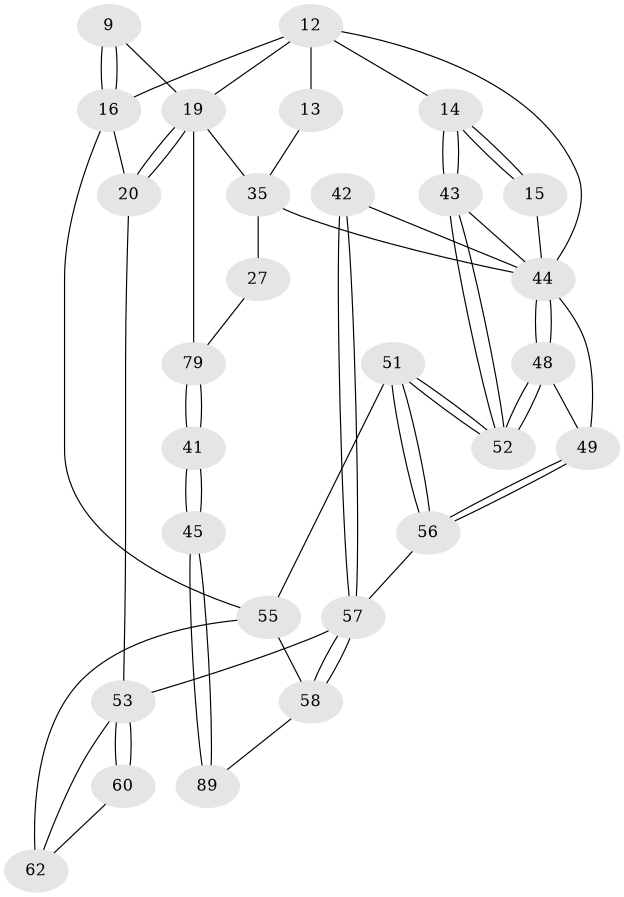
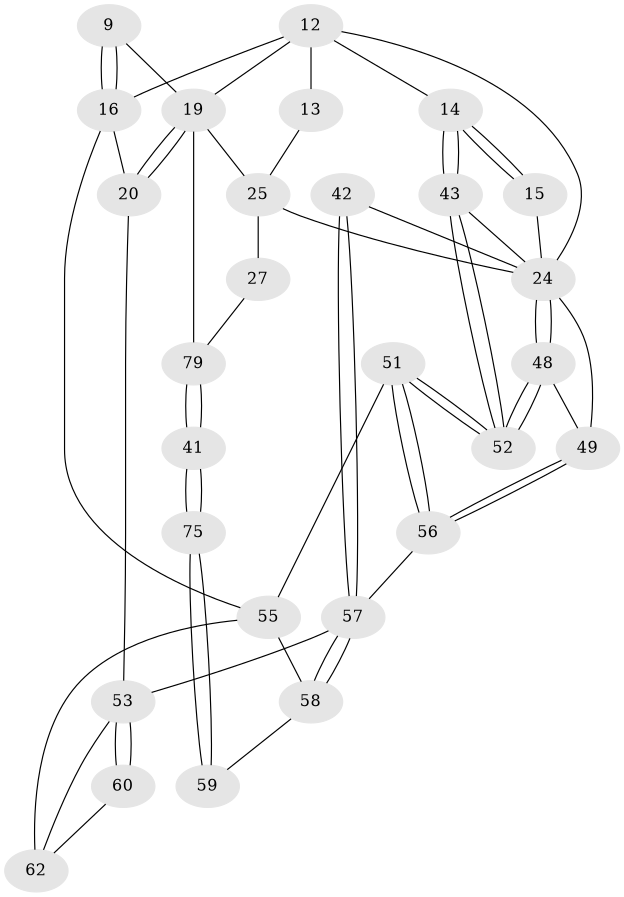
node "35": label "35" -> "25"
node "44": label "44" -> "24"
node "45": label "45" -> "75"
node "89": label "89" -> "59"
